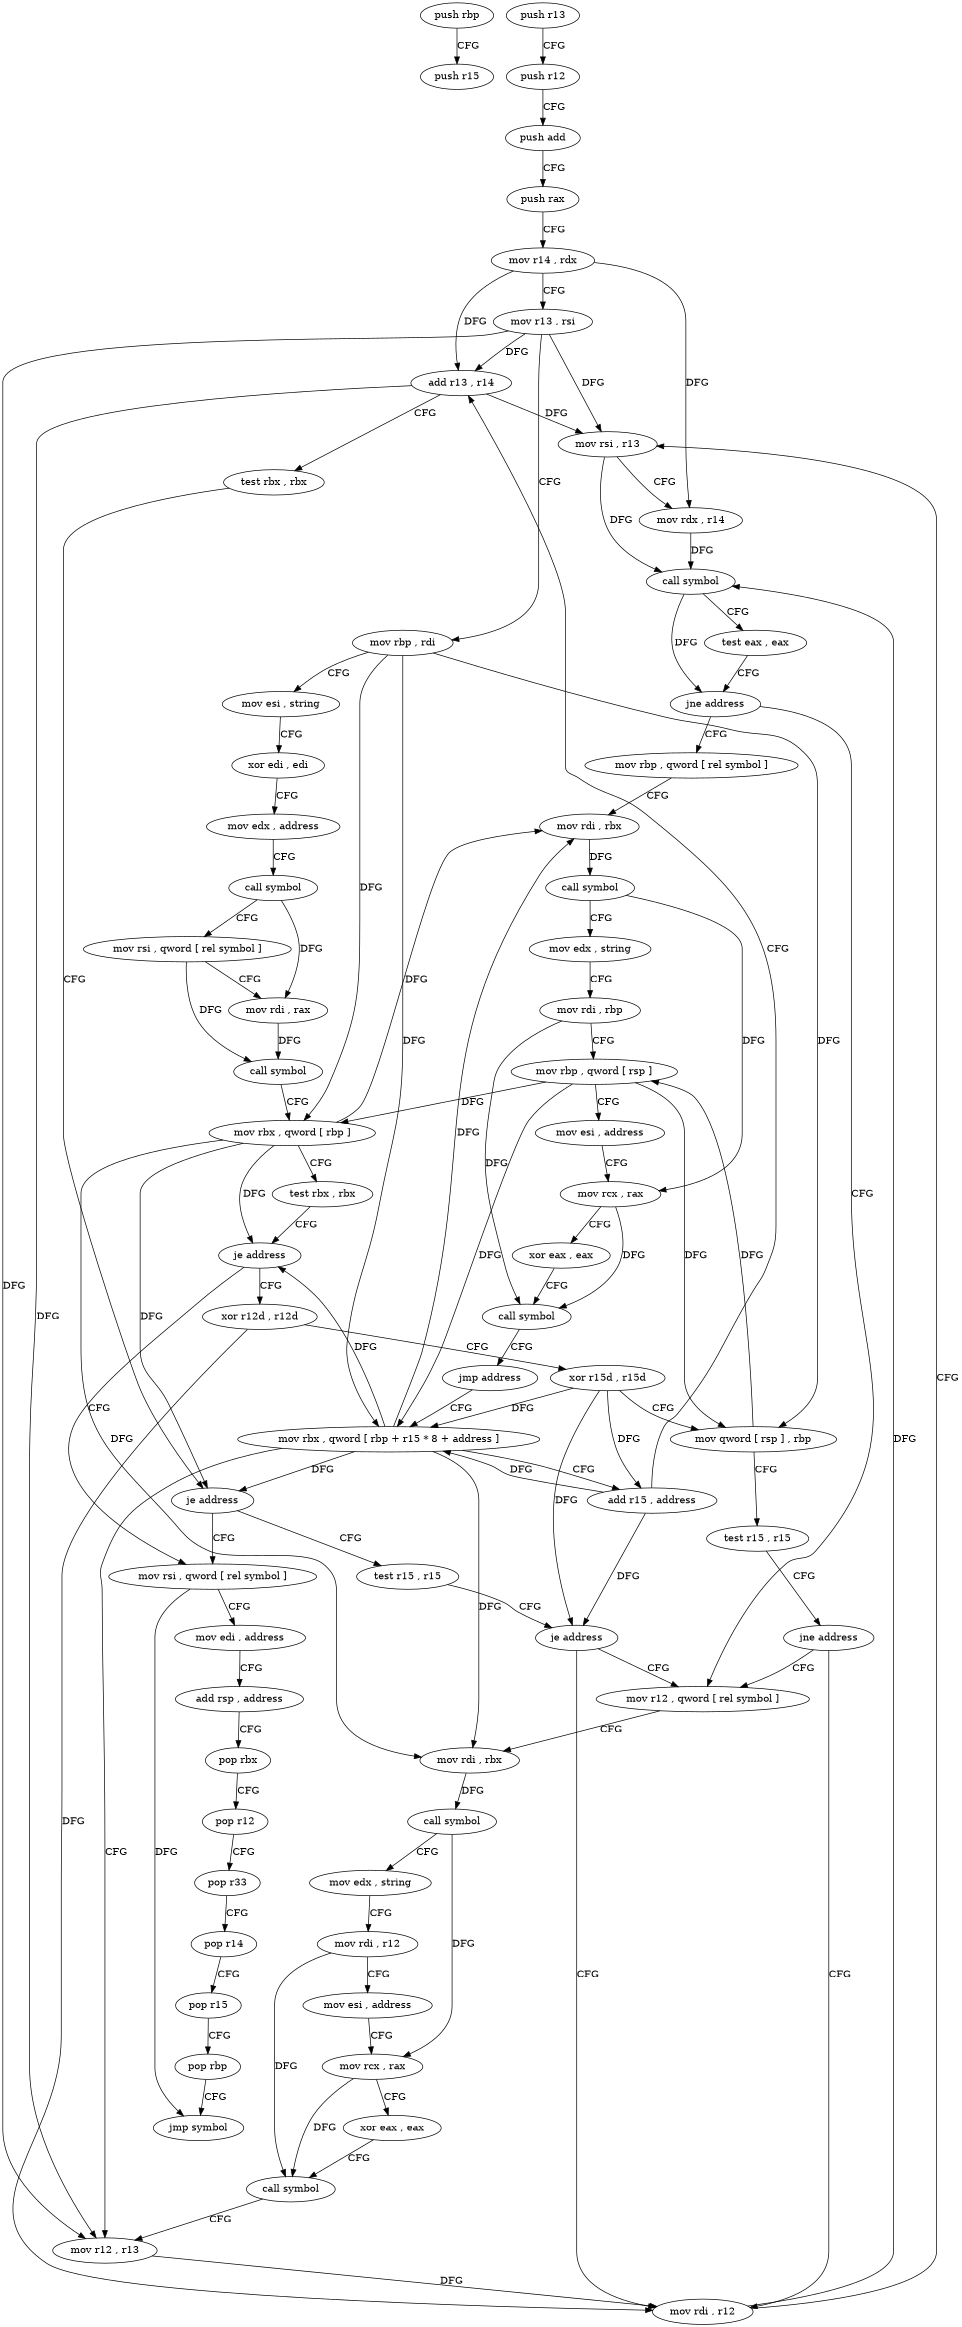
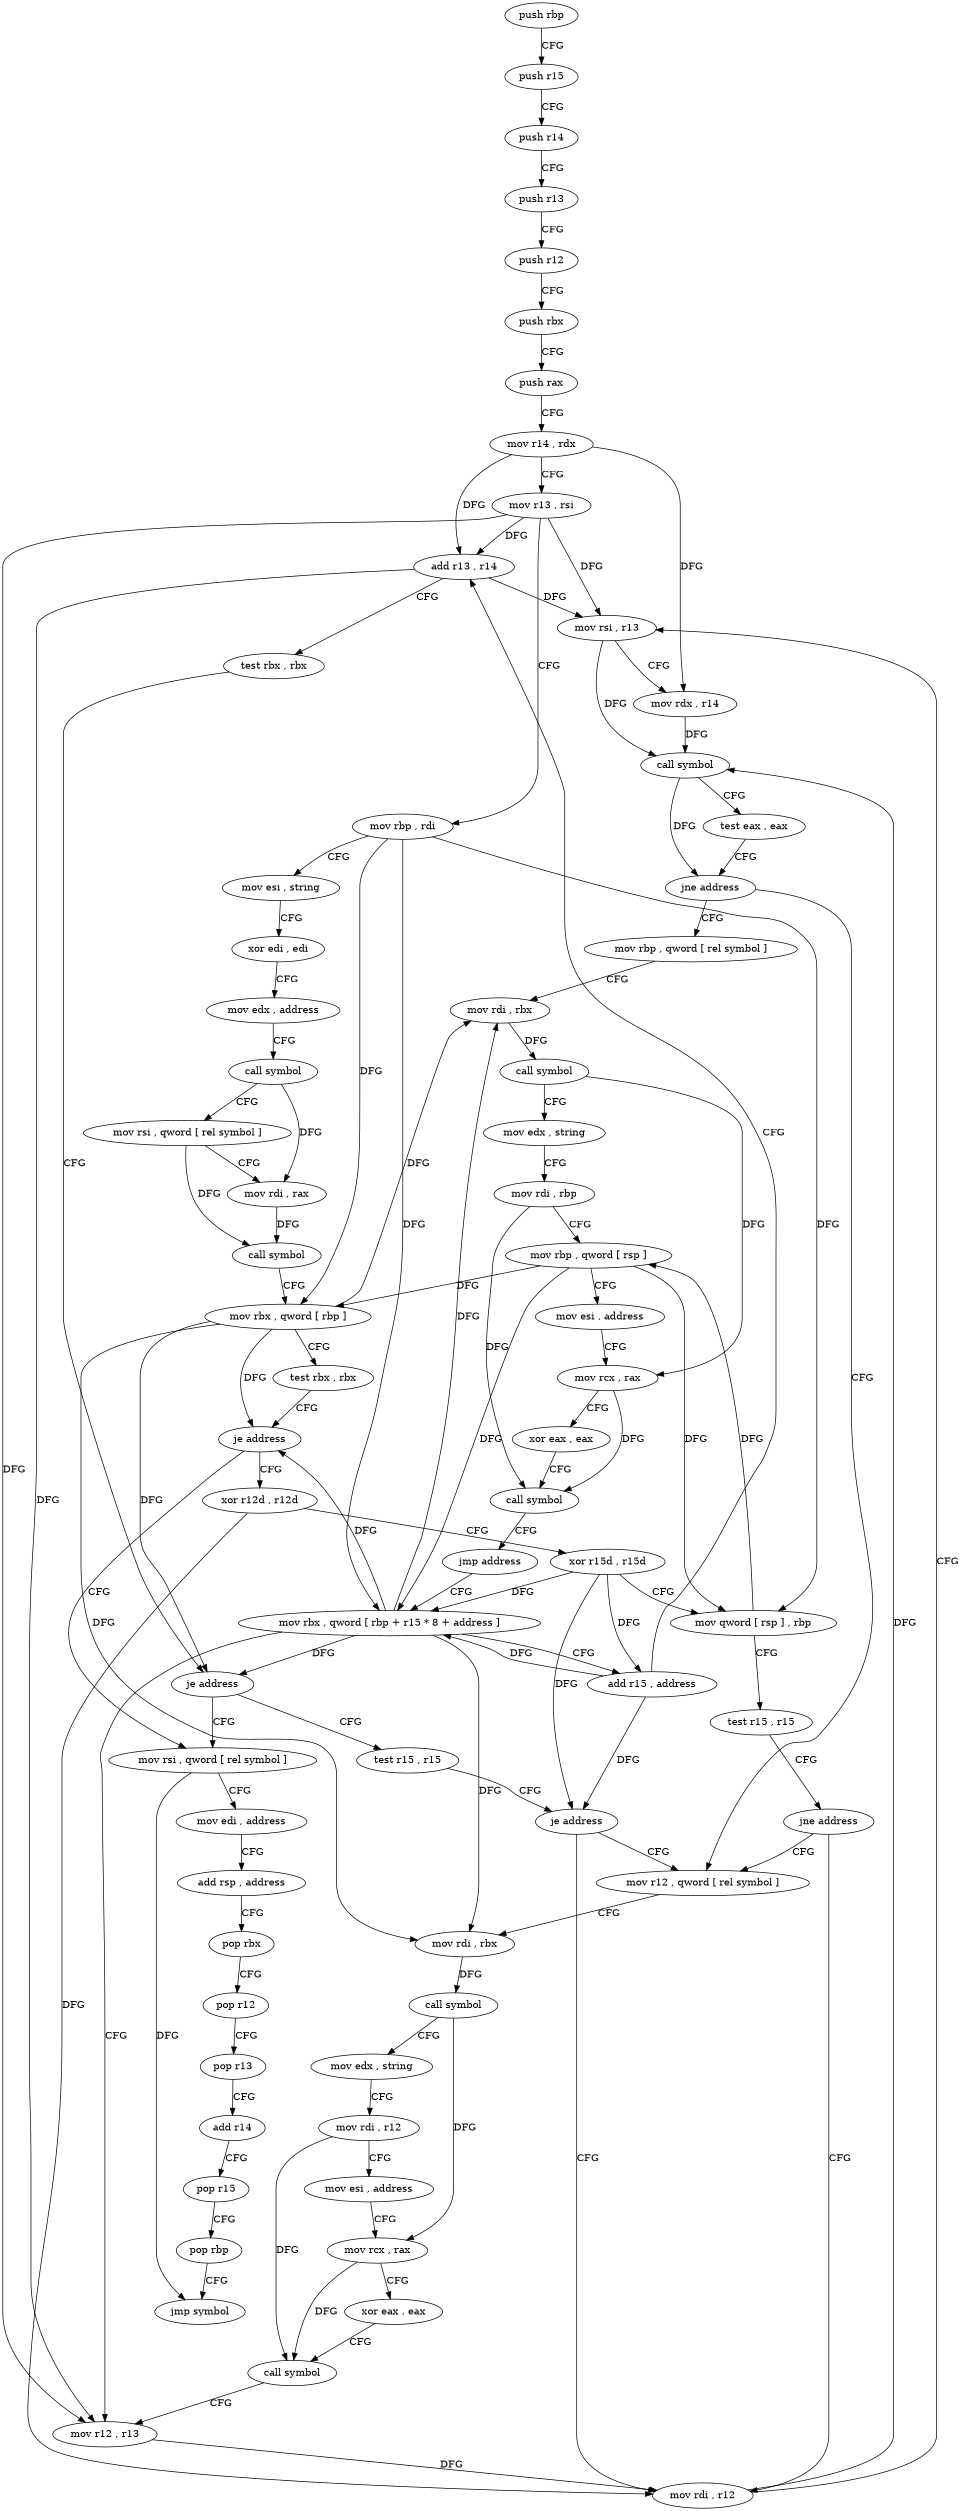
node "push r14": added
node "push add": label "push add" -> "push rbx"
node "pop r33": label "pop r33" -> "pop r13"
node "pop r14": label "pop r14" -> "add r14"
